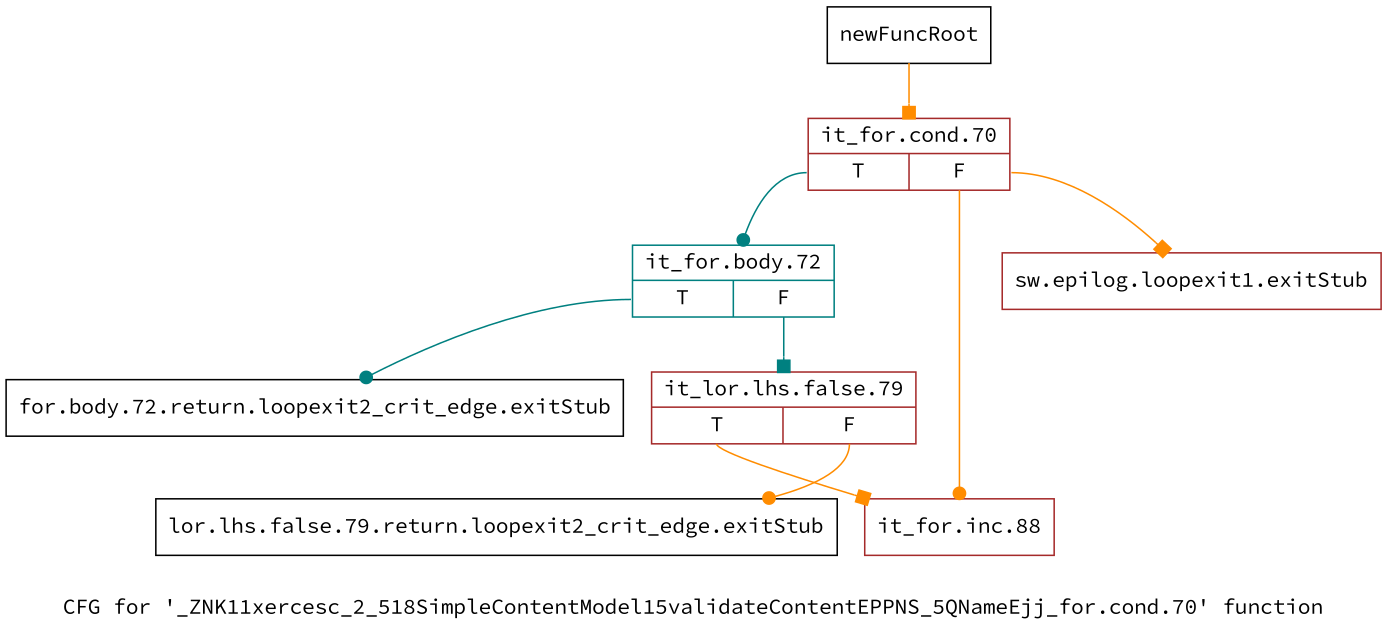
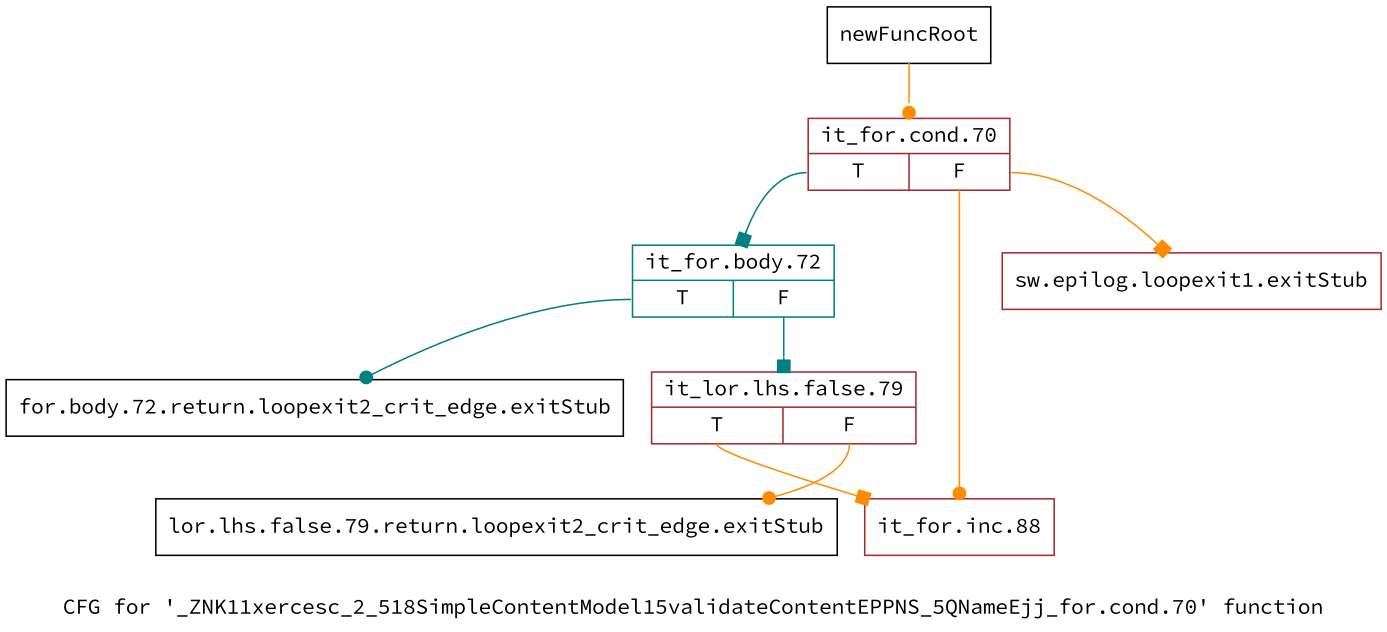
edge "newFuncRoot" -> "it_for.cond.70": arrowhead box -> dot
edge "it_for.cond.70" -> "it_for.body.72": arrowhead dot -> box
